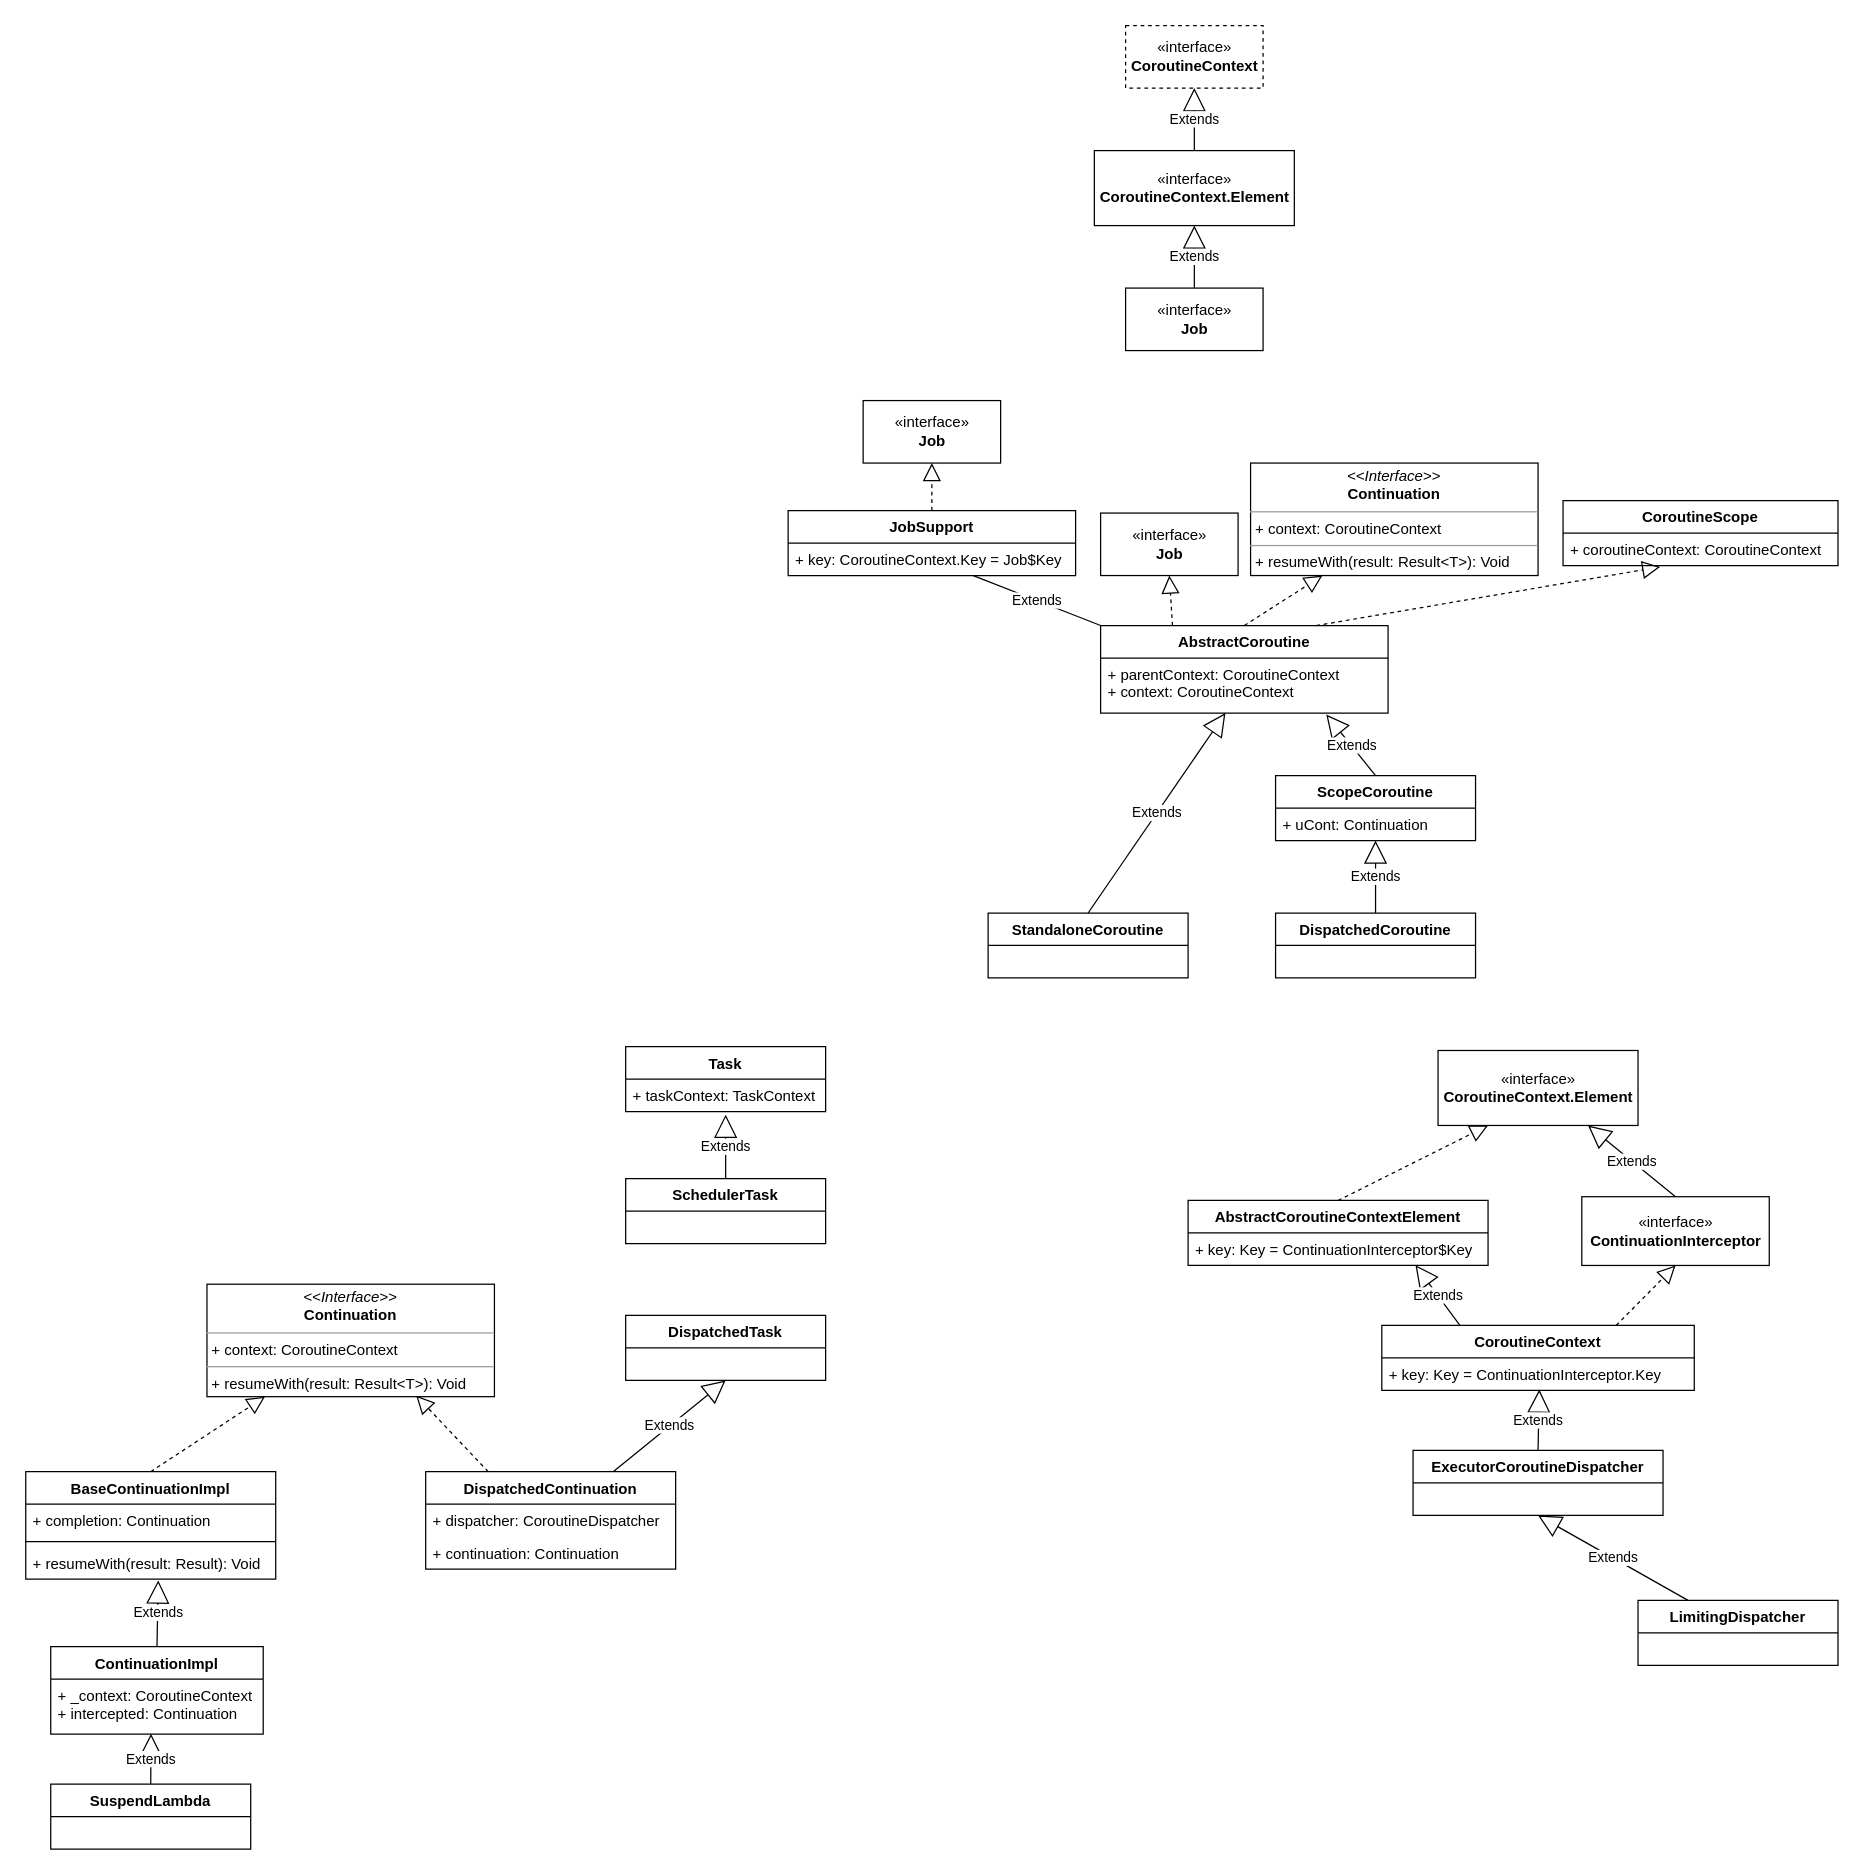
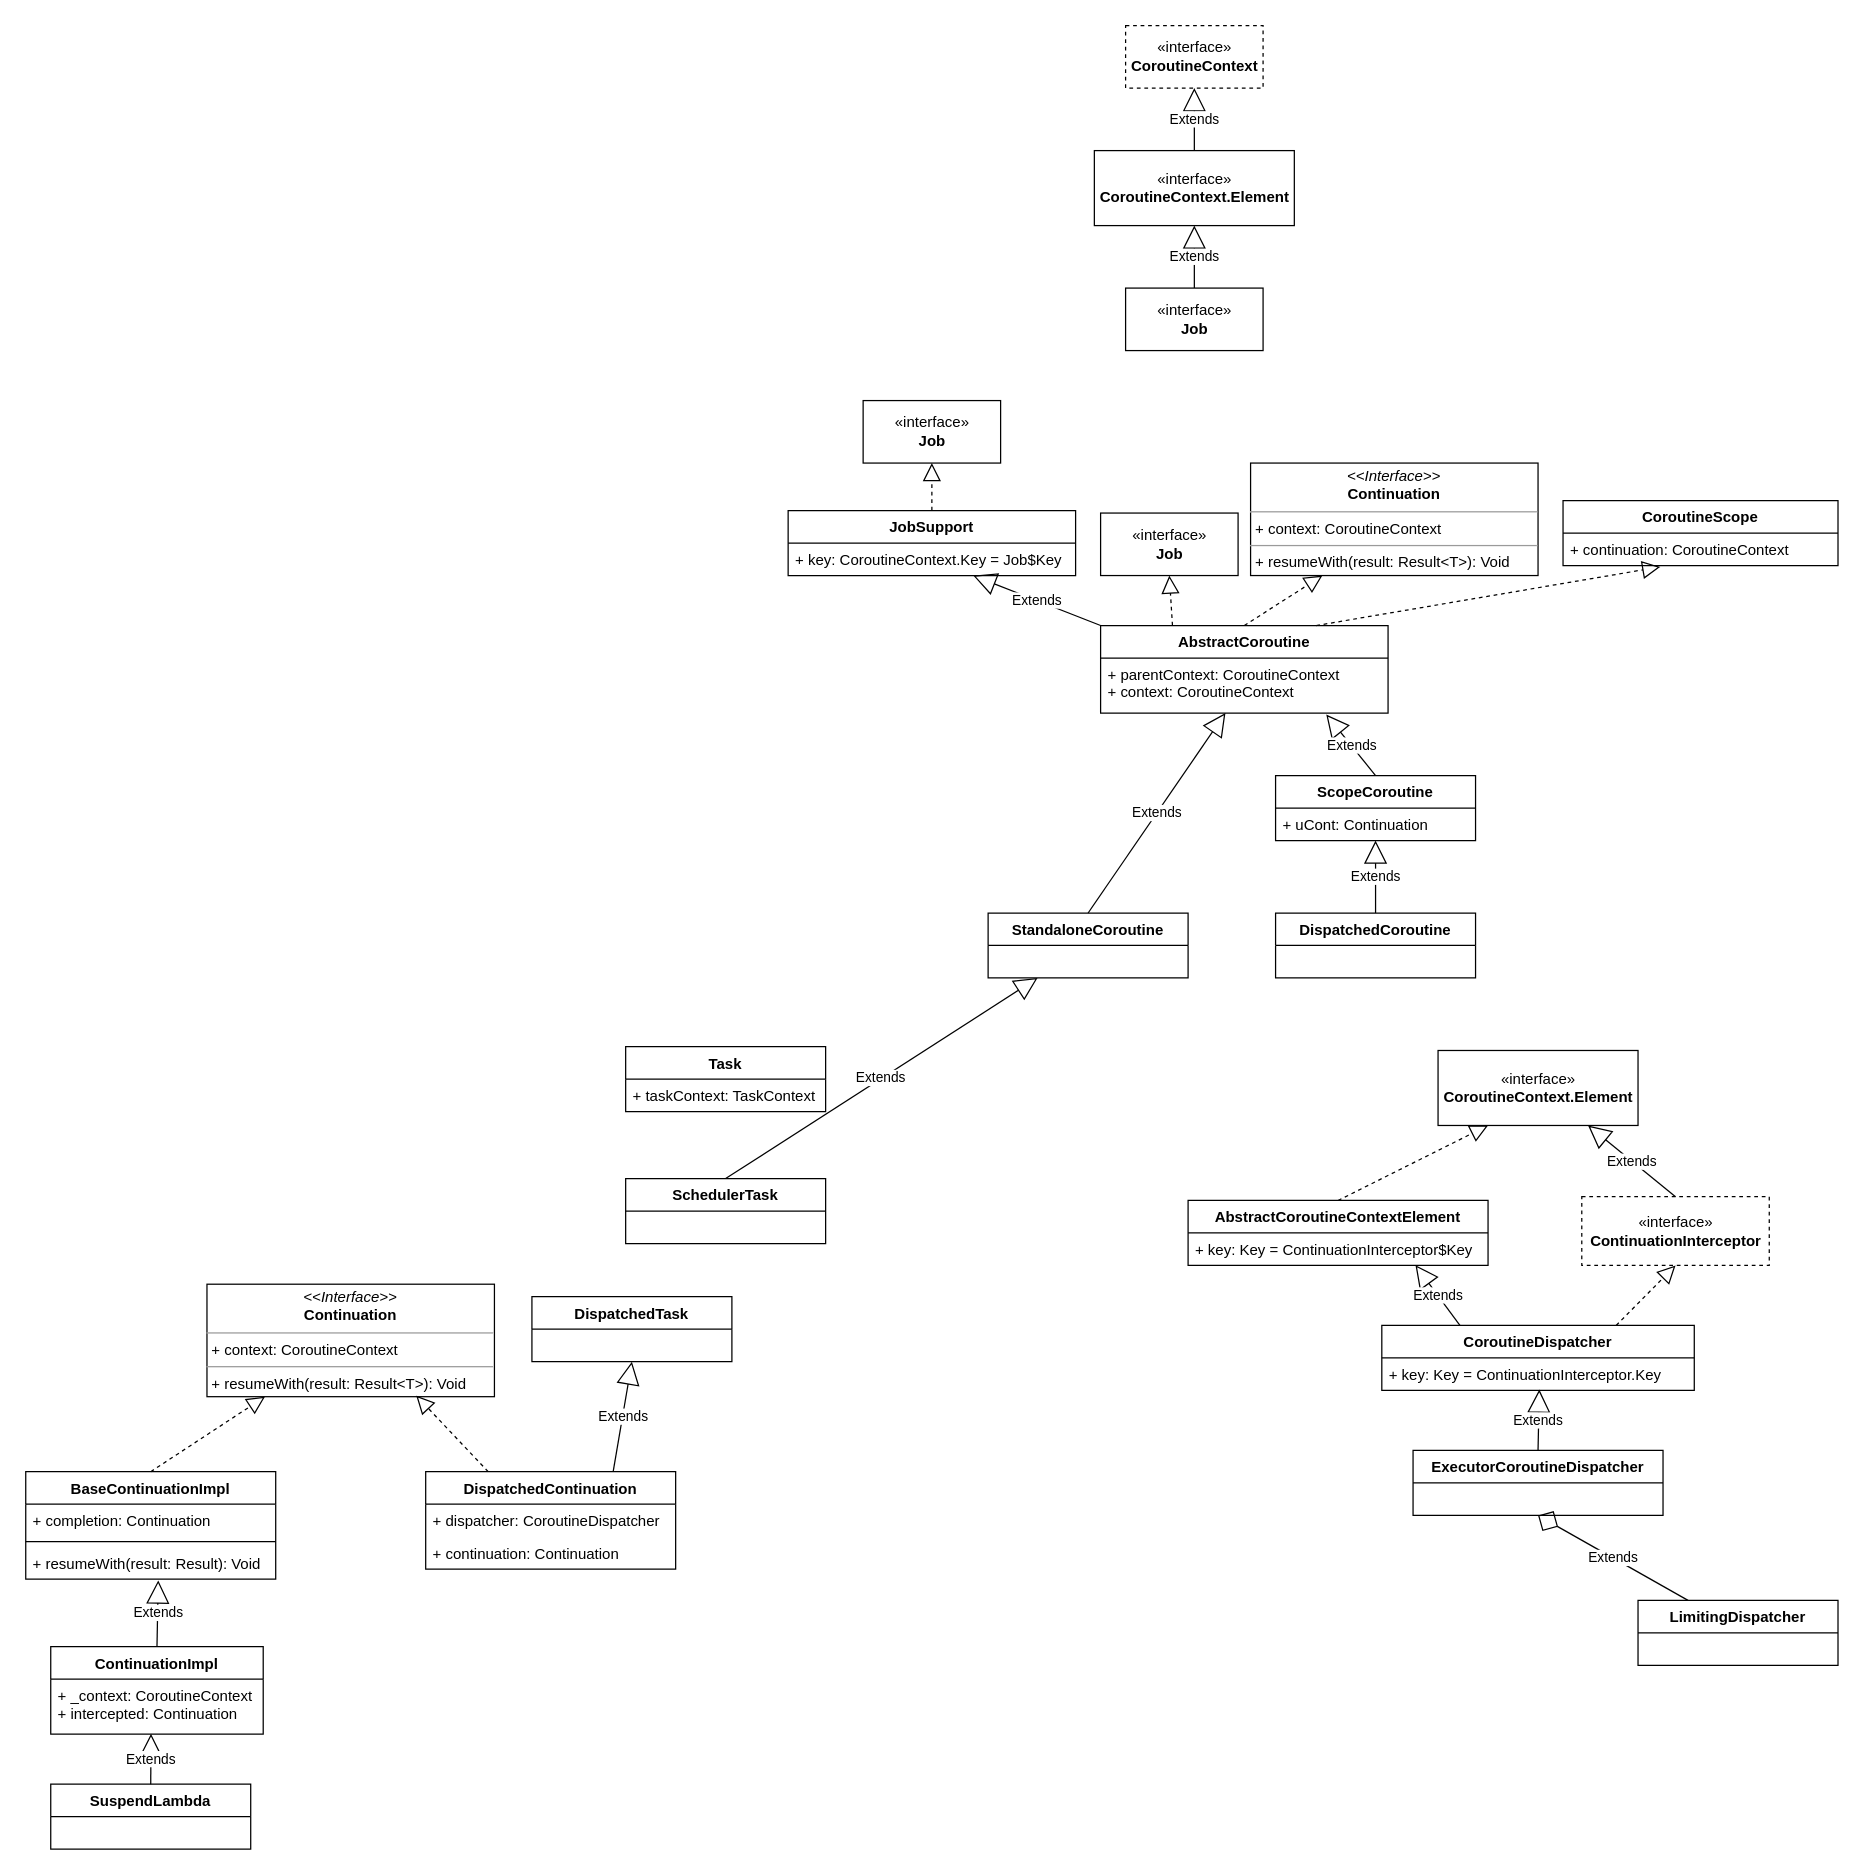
node "+ coroutineContext: CoroutineContext": label "+ coroutineContext: CoroutineContext" -> "+ continuation: CoroutineContext"
edge "+ key: CoroutineContext.Key = Job$Key" -- "AbstractCoroutine": arrowhead none -> block
edge "SchedulerTask" -> "+ taskContext: TaskContext": now "SchedulerTask" -> "StandaloneCoroutine"
node "«interface» ContinuationInterceptor": style solid -> dashed
node "CoroutineContext": label "CoroutineContext" -> "CoroutineDispatcher"
node "DispatchedTask": moved (726, 1348) -> (632, 1329)
edge "LimitingDispatcher" -> "ExecutorCoroutineDispatcher": arrowhead block -> diamond
